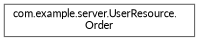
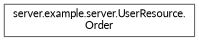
node "com.example.server.UserResource. Order": label "com.example.server.UserResource. Order" -> "server.example.server.UserResource. Order"
